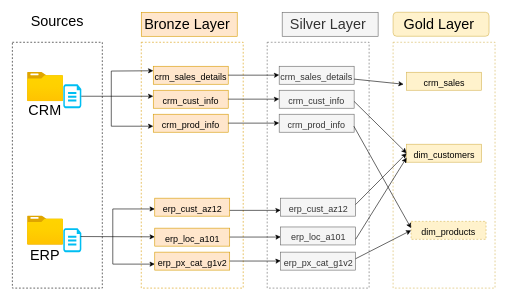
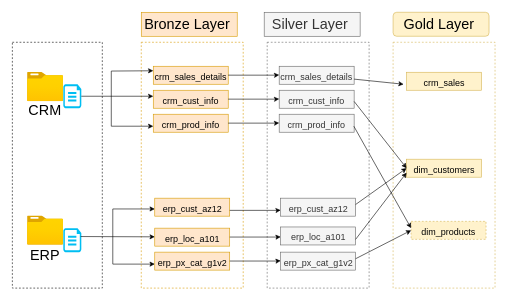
node "Sources": removed
node "Silver Layer": moved (330, 24) -> (312, 24)
node "dim_customers": moved (444, 153) -> (444, 168)
